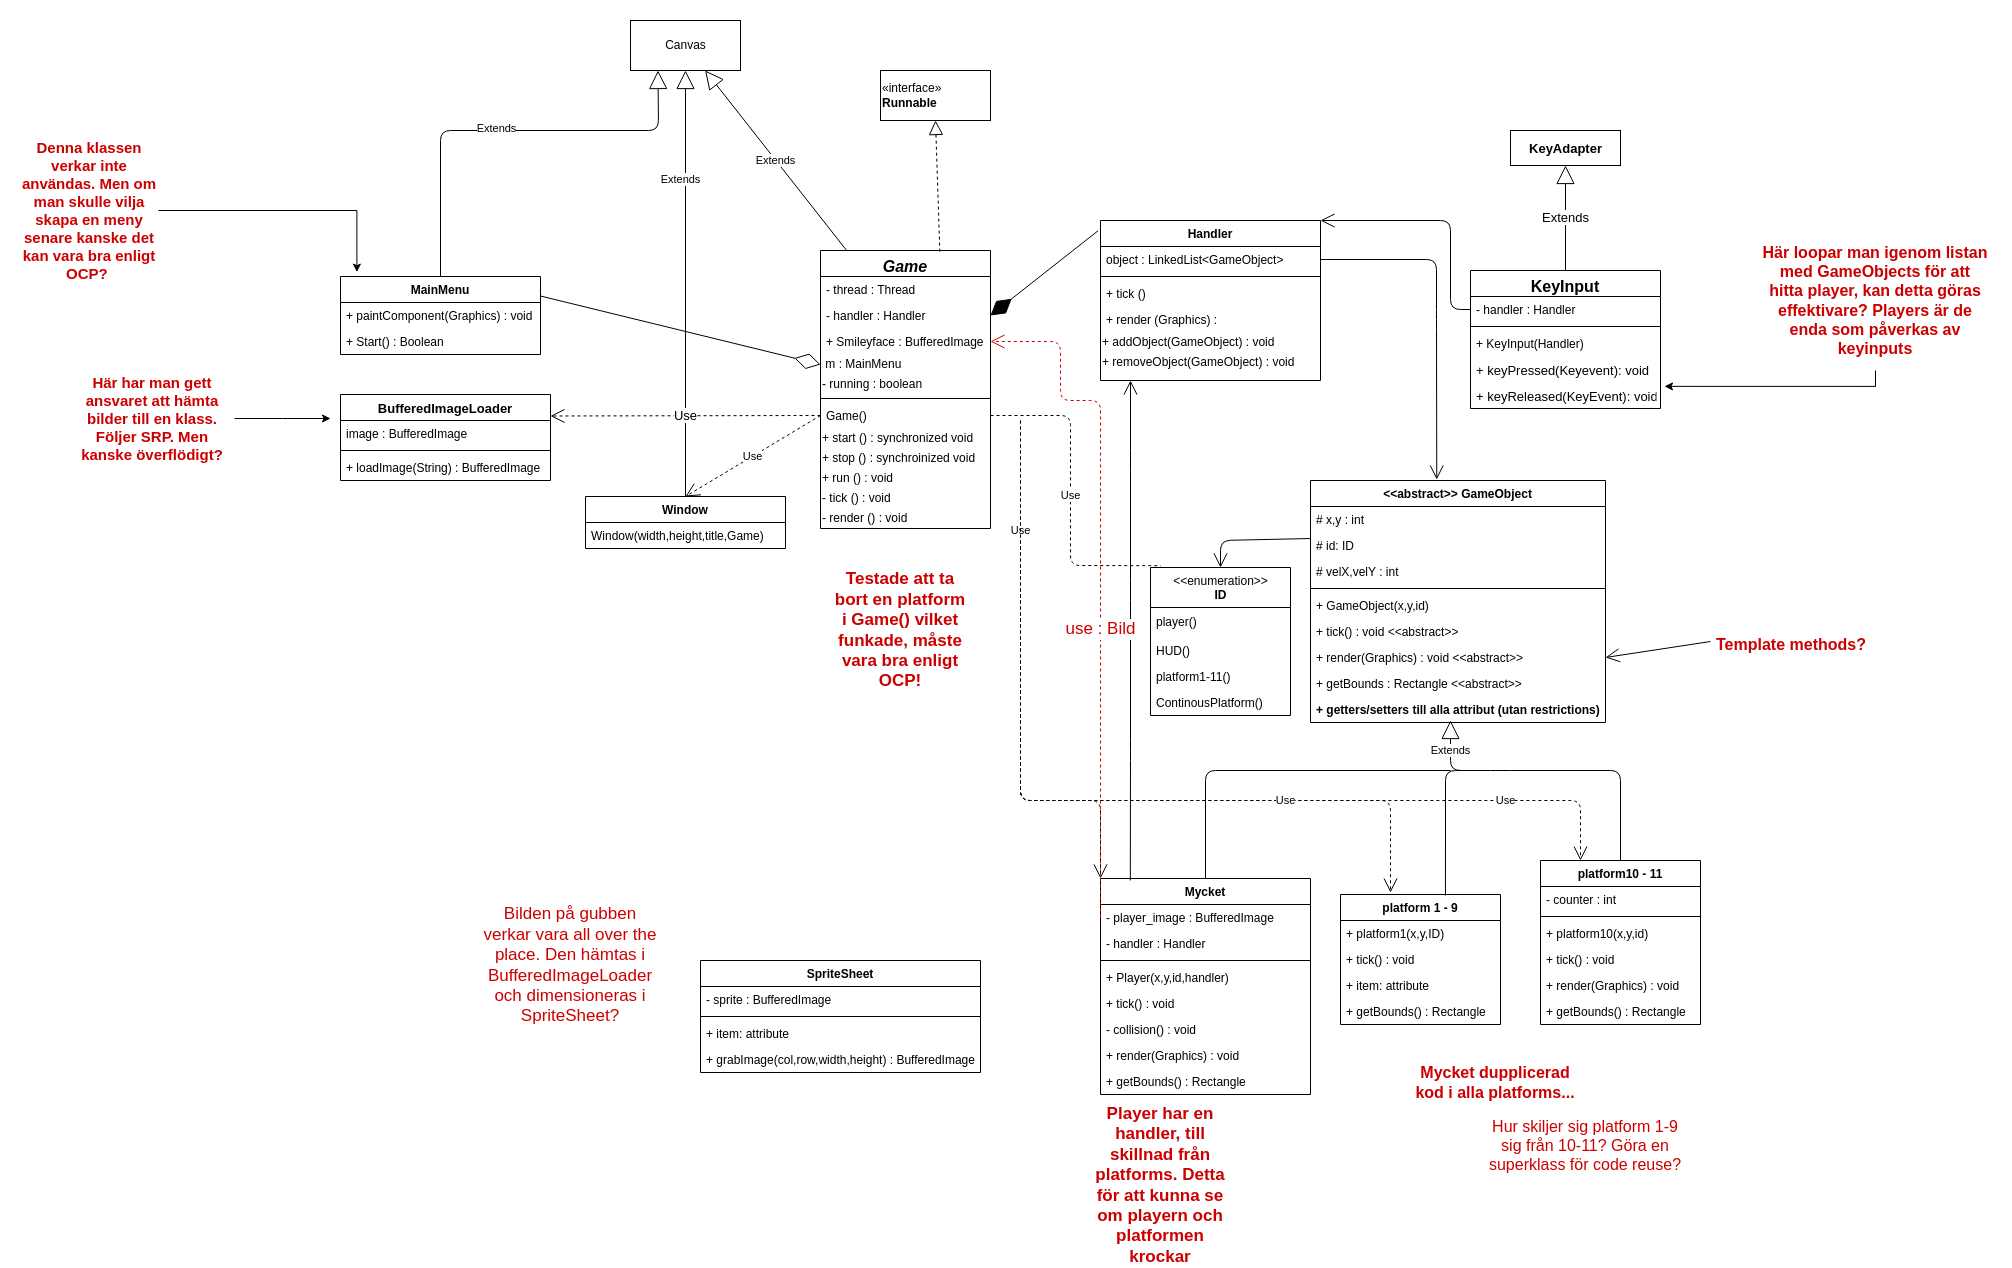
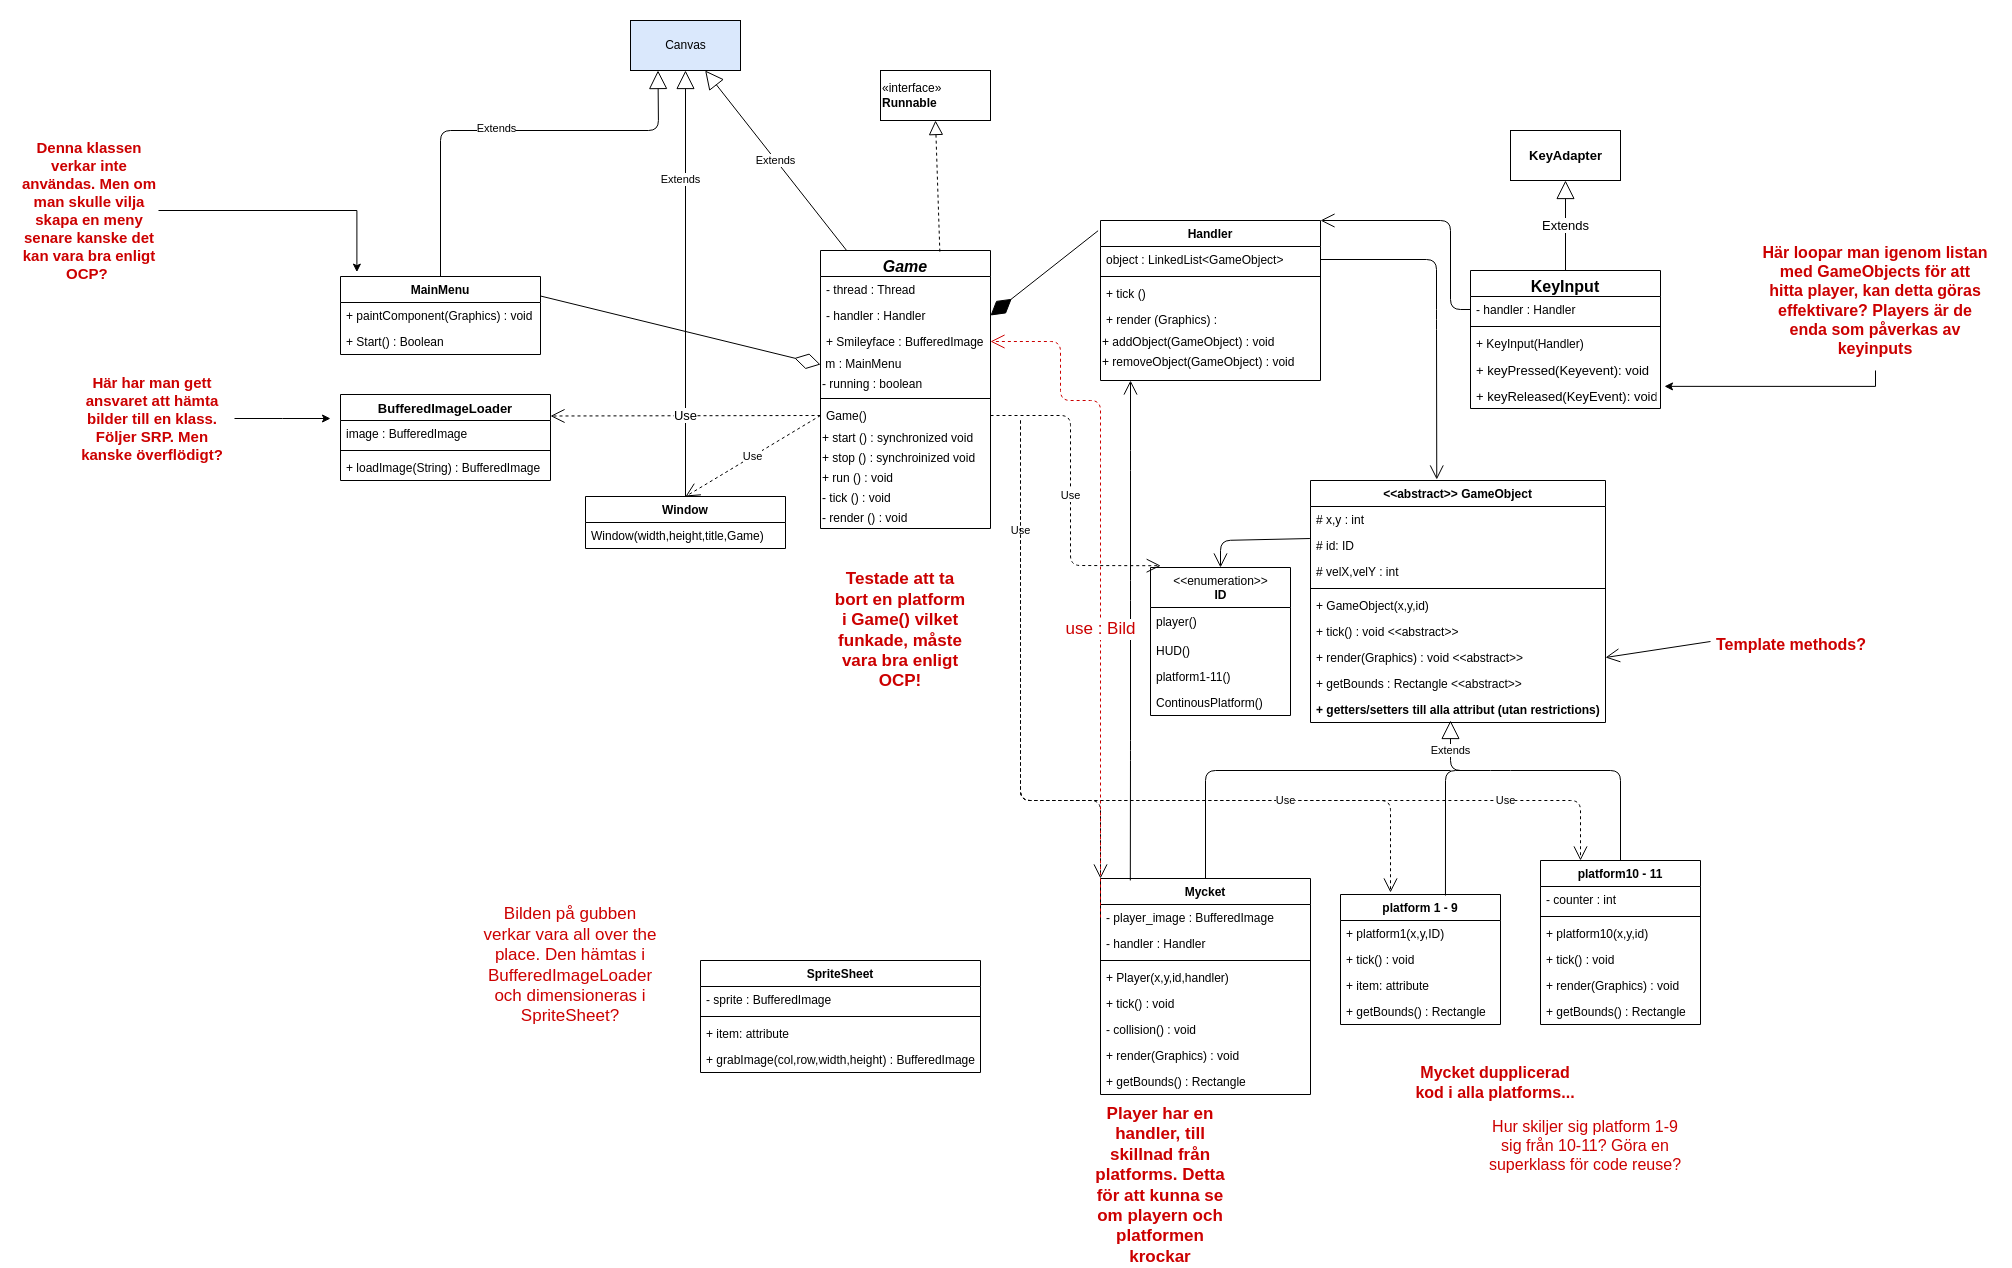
node "Canvas": fillcolor #ffffff -> #dae8fc
node "KeyAdapter": size 110x35 -> 110x50
edge "Game()" -- "<<enumeration>> ID": arrowhead none -> open
